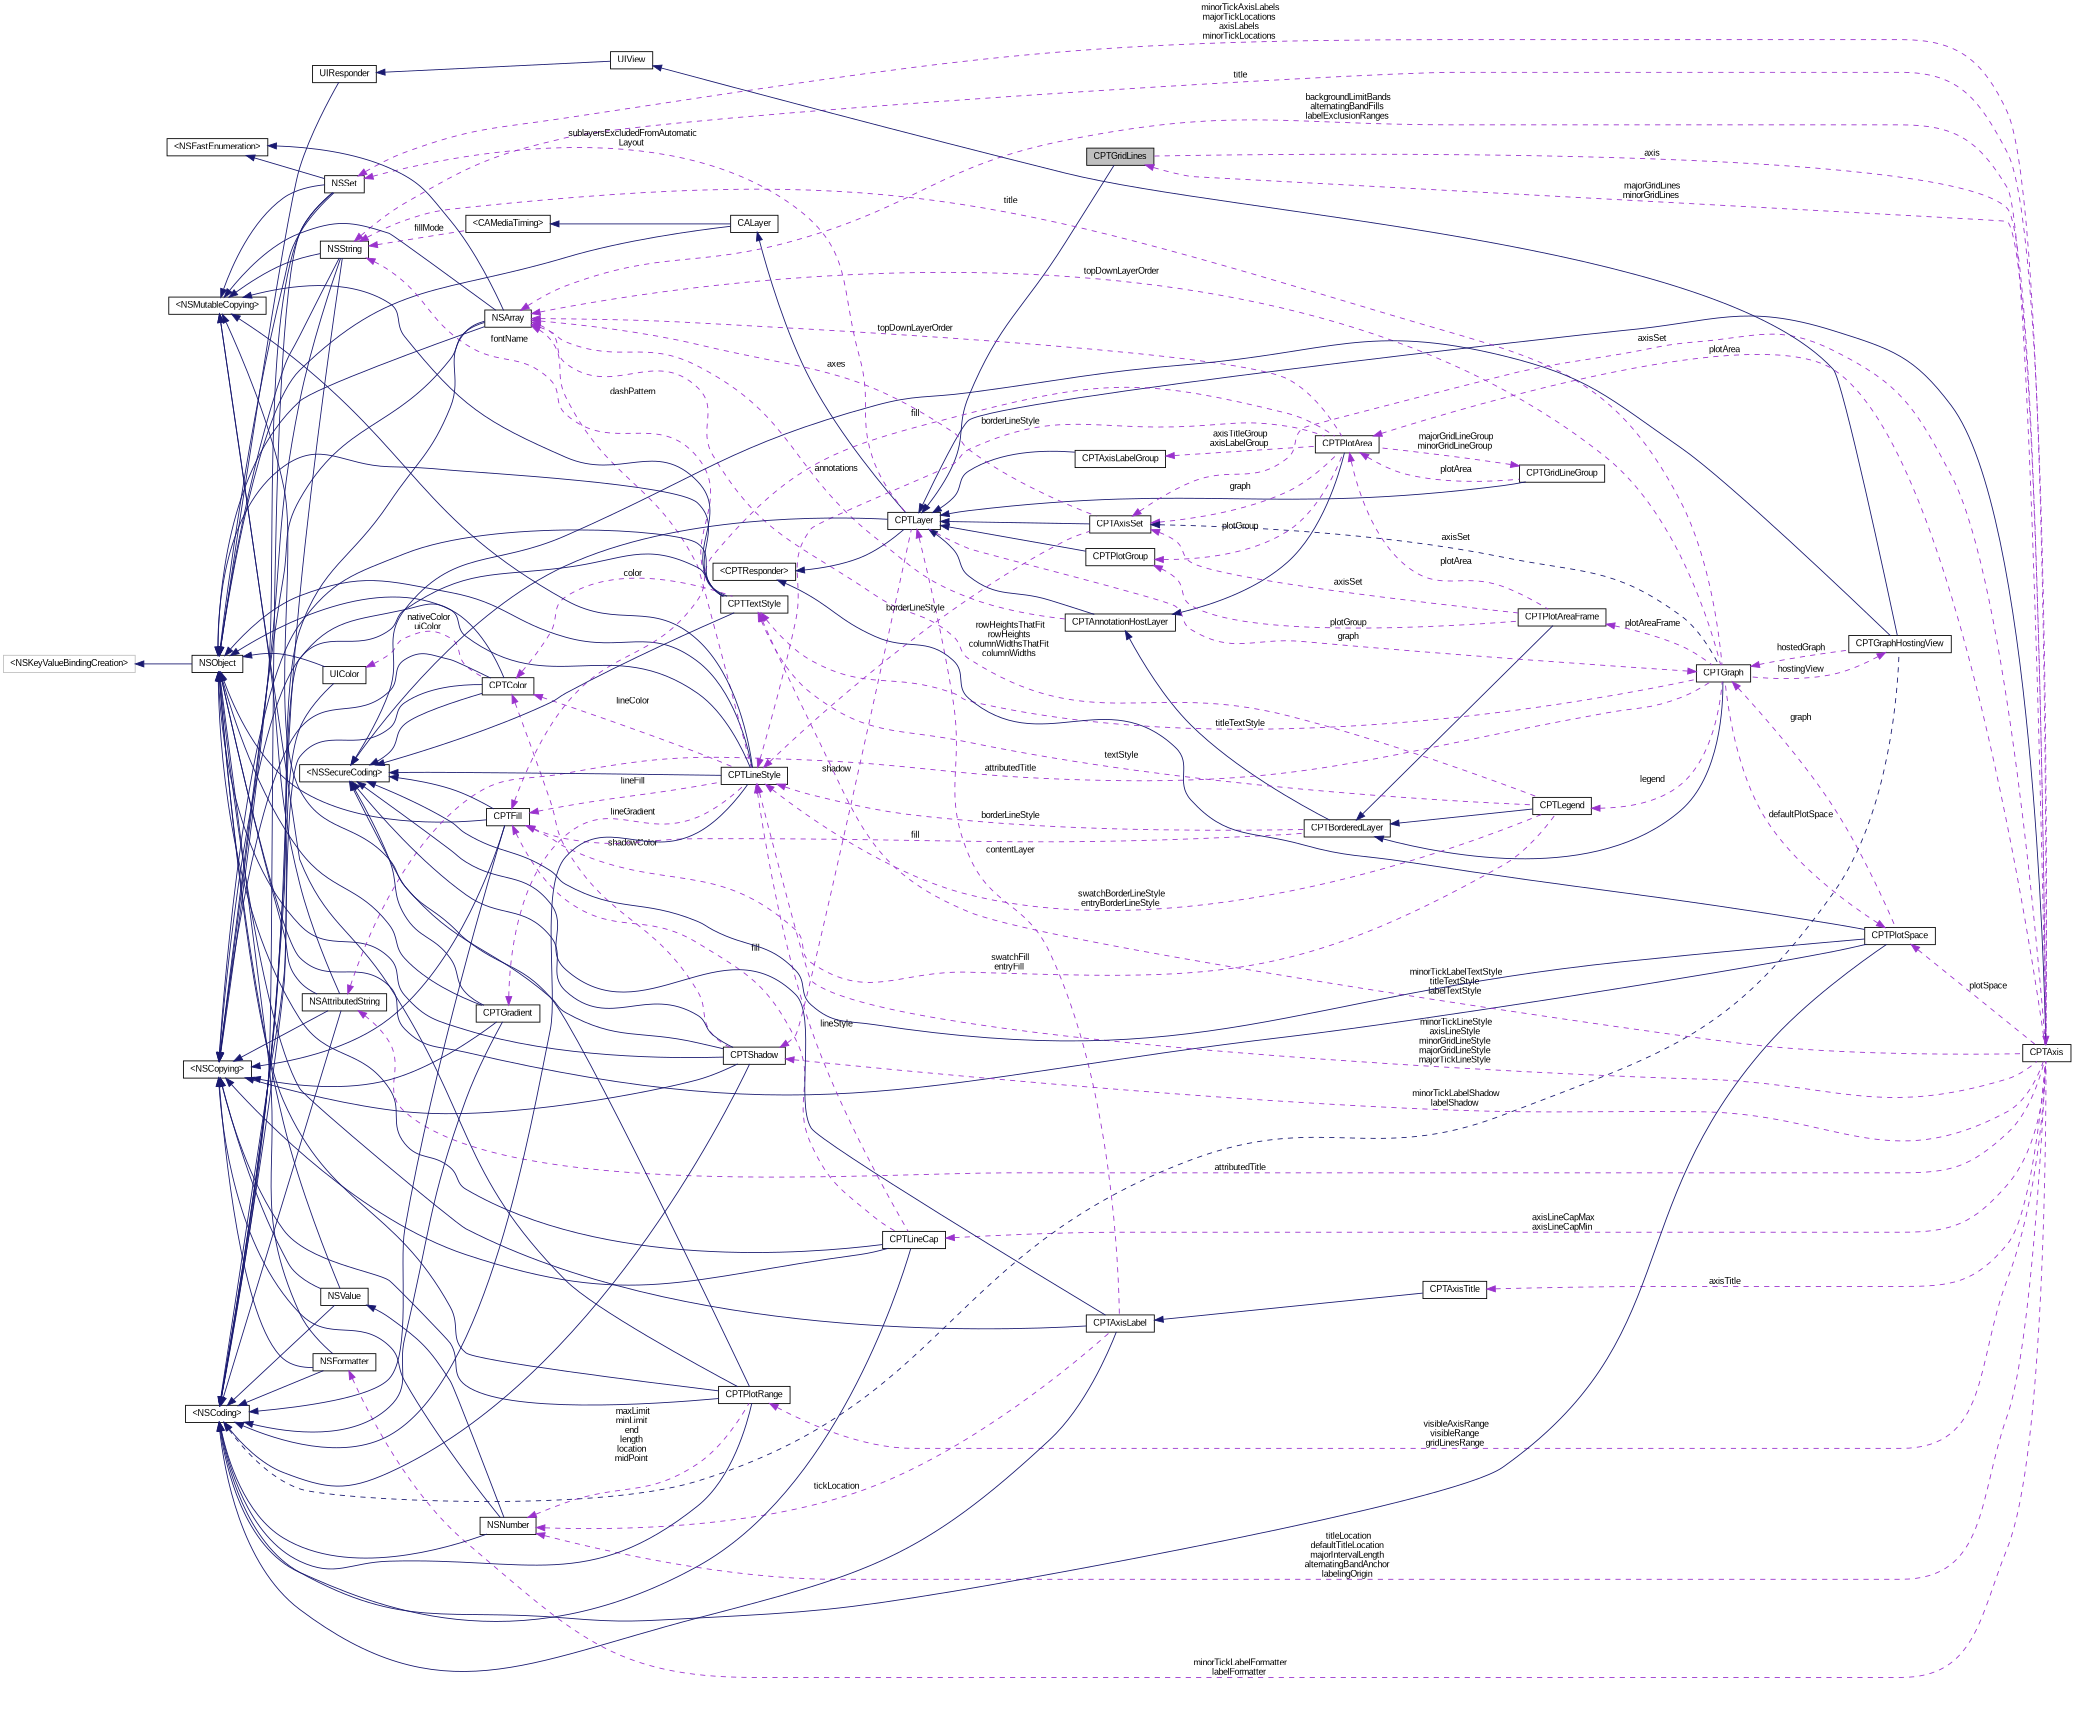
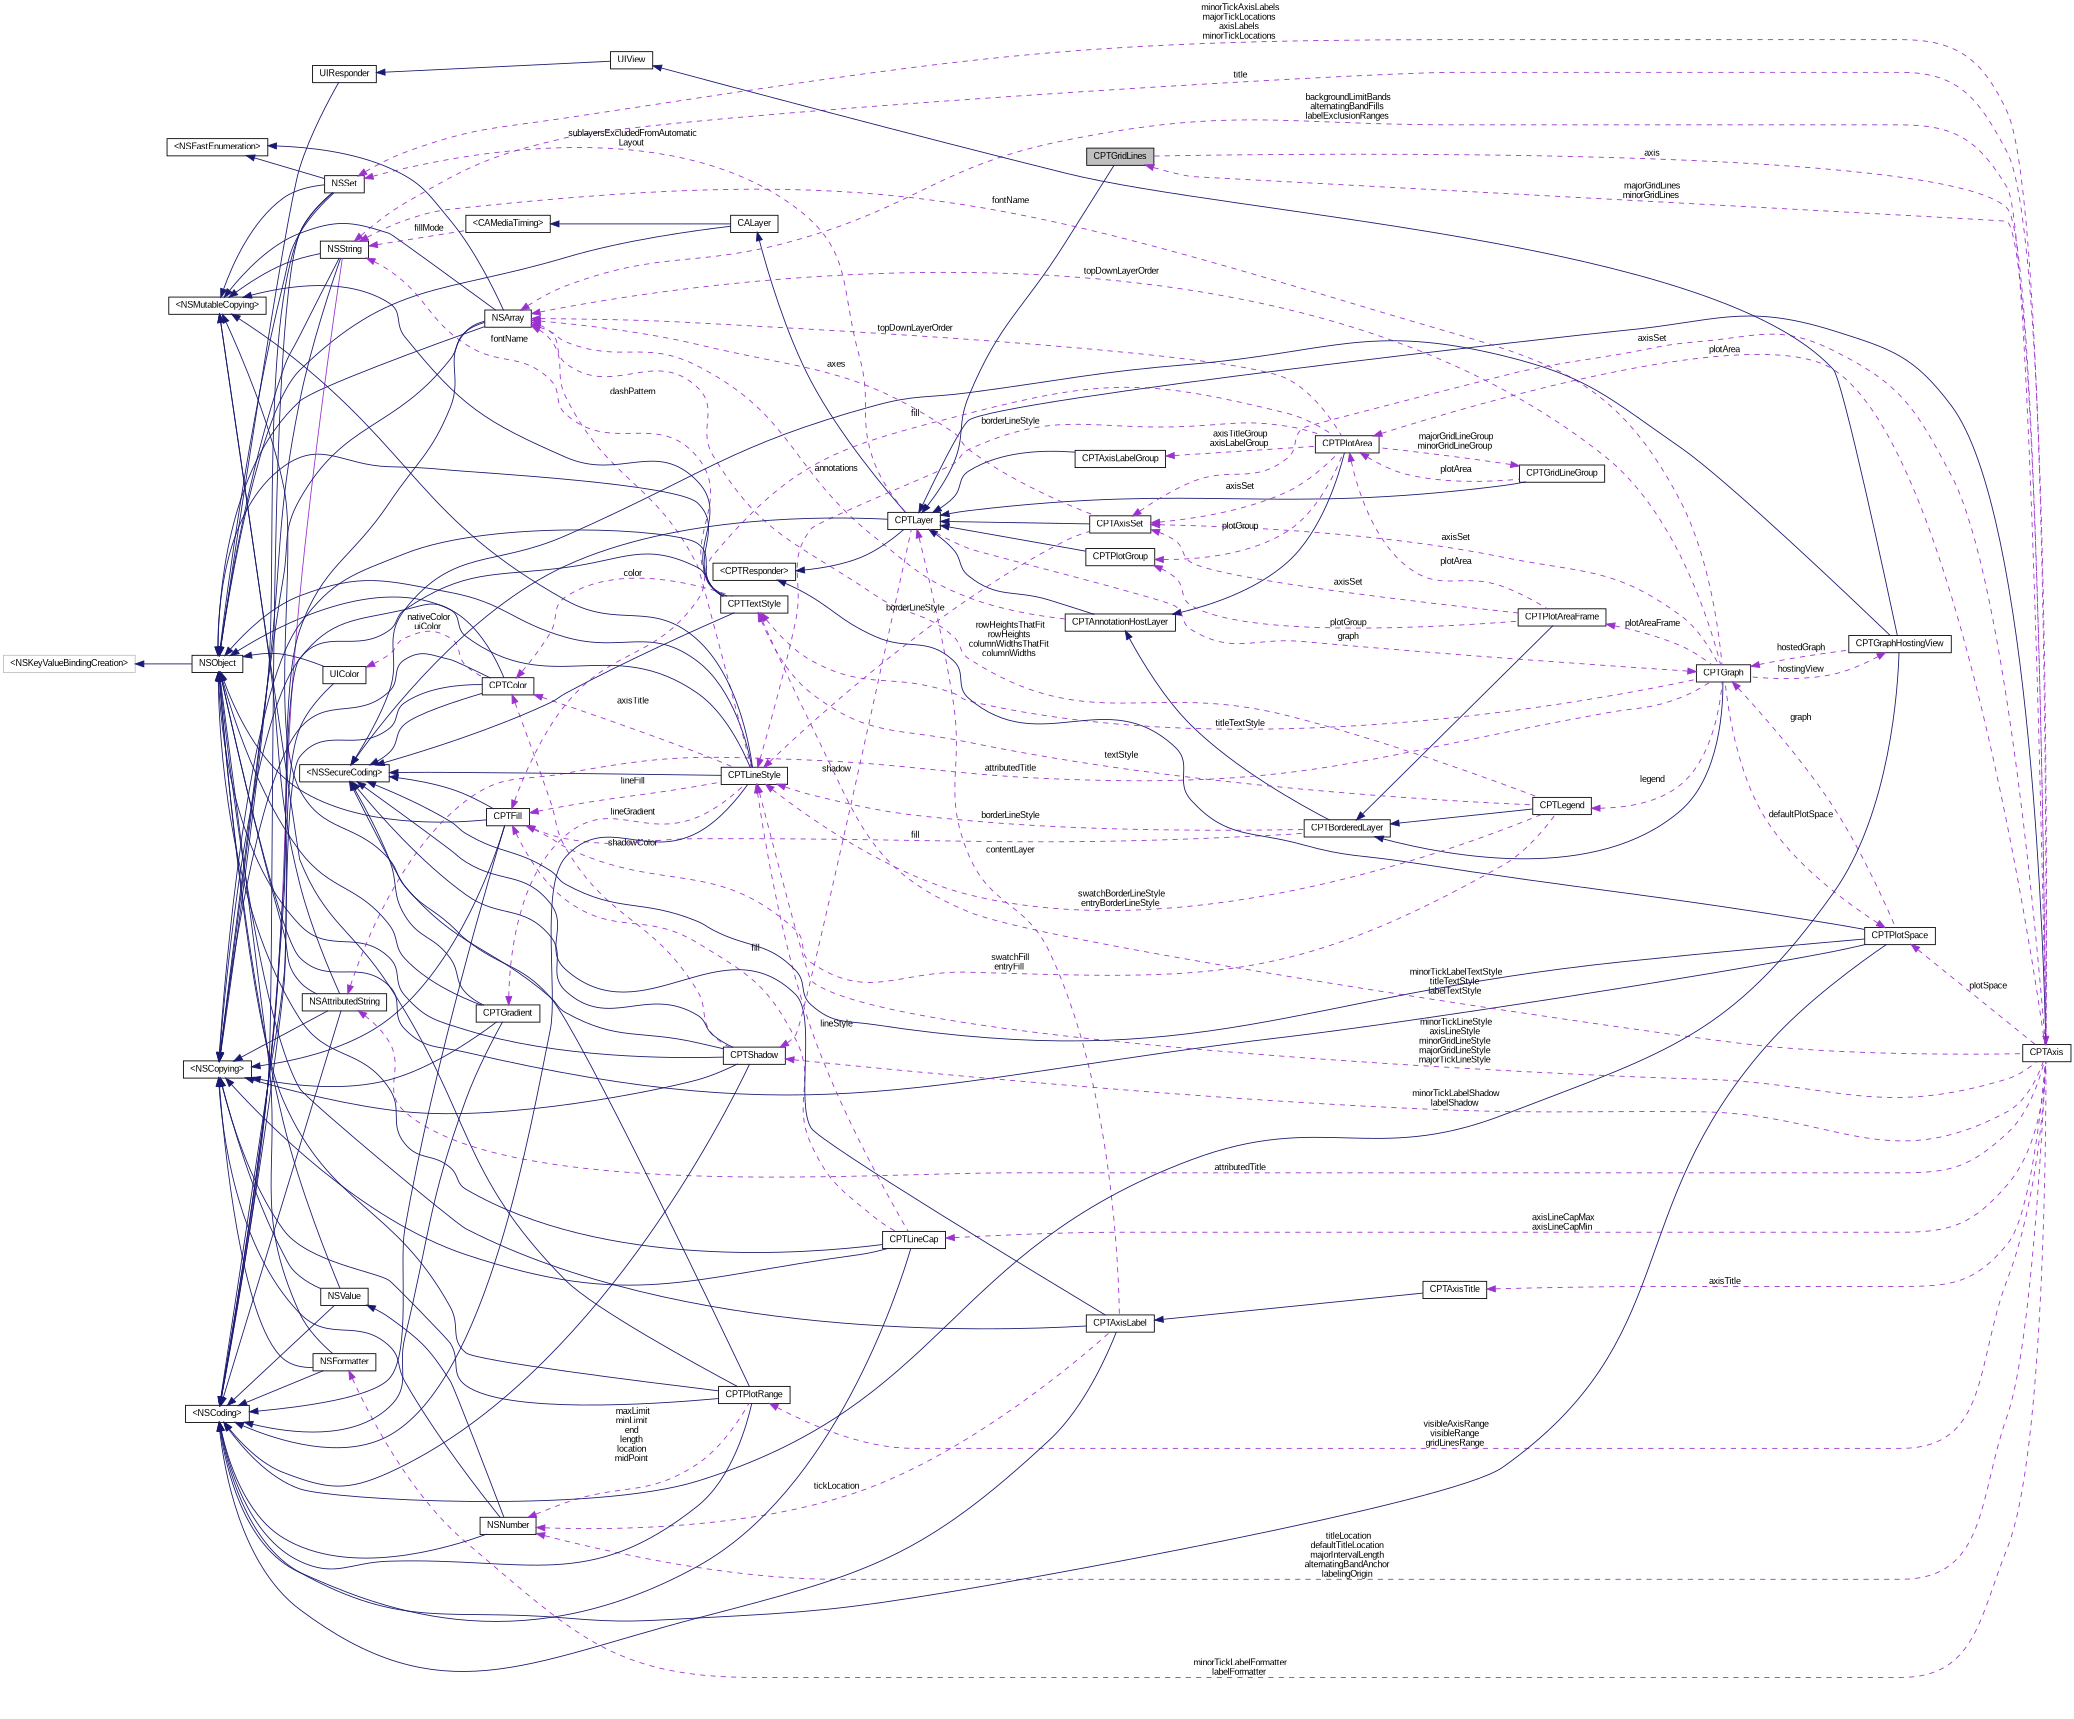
edge "CPTGraph" -> "NSString": label " title" -> " fontName"
edge "CPTPlotArea" -> "CPTAxisSet": label " graph" -> " axisSet"
edge "CPTGraph" -> "CPTAxisSet": color midnightblue -> darkorchid3
edge "NSString" -> "<NSCoding>": color midnightblue -> darkorchid3
edge "CPTLineStyle" -> "CPTColor": label " lineColor" -> " axisTitle"
edge "CPTGraphHostingView" -> "<NSCoding>": style dashed -> solid
